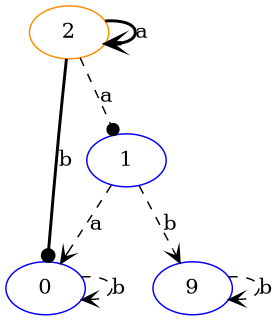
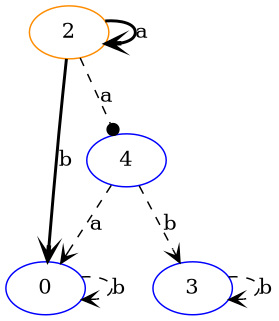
edge "2" -> "0": arrowhead dot -> vee
node "1": label "1" -> "4"
node "9": label "9" -> "3"
